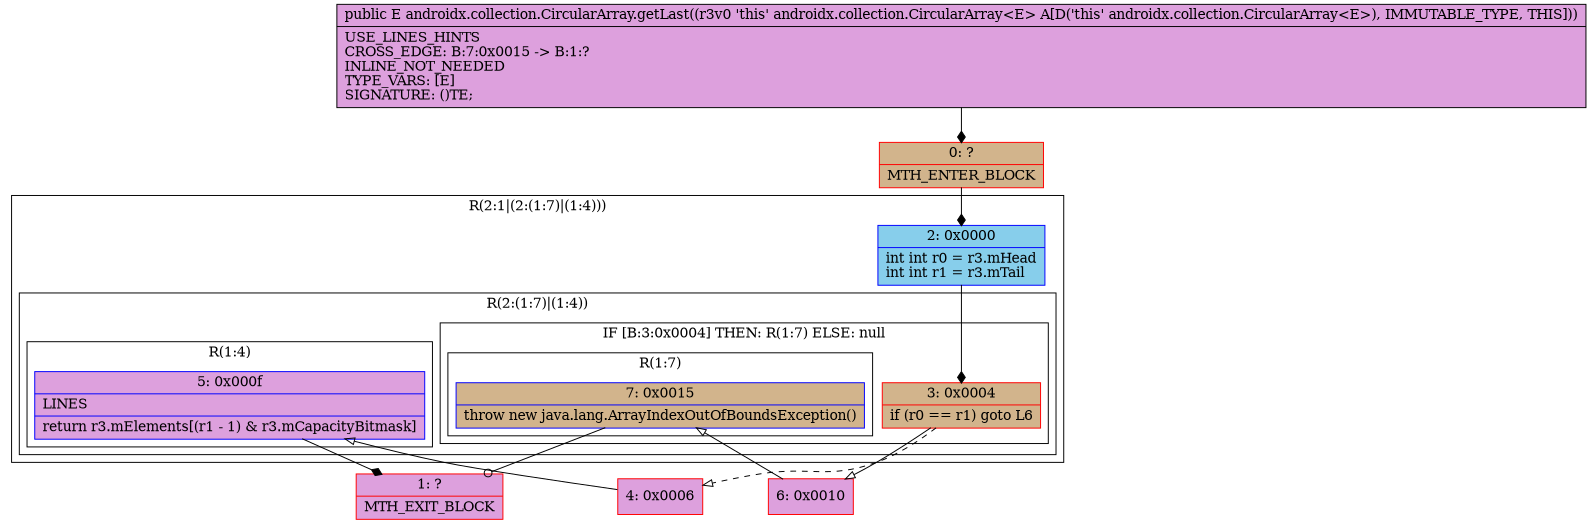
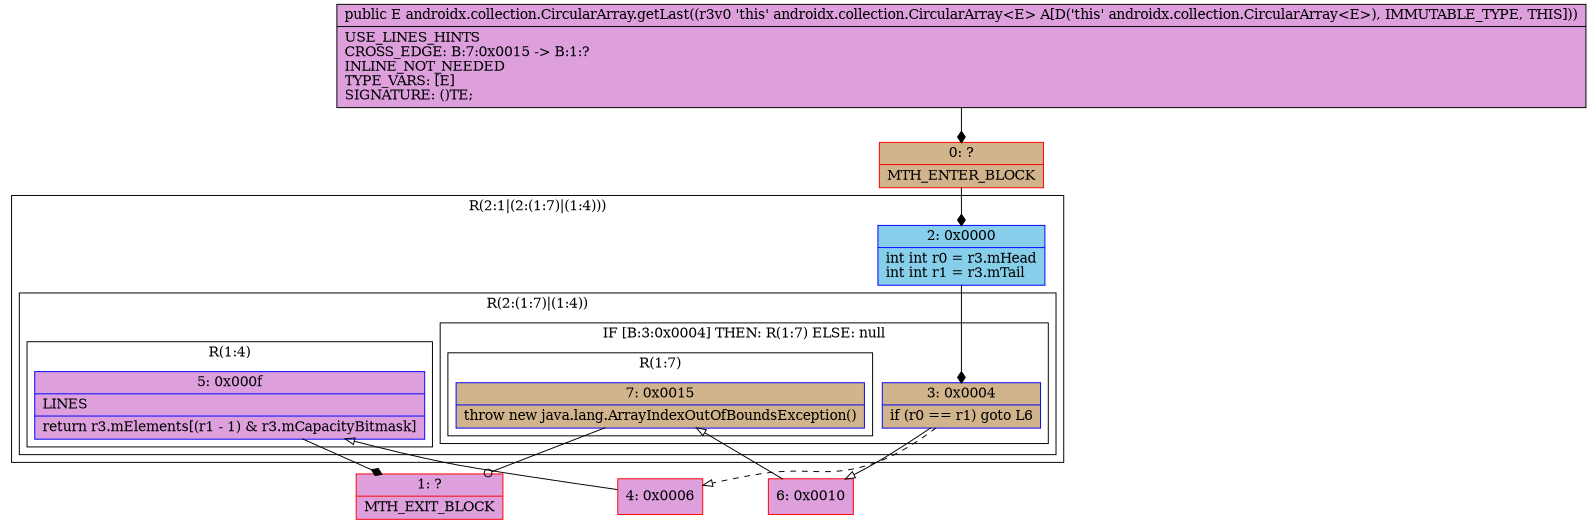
node "3: 0x0004": color red -> blue
